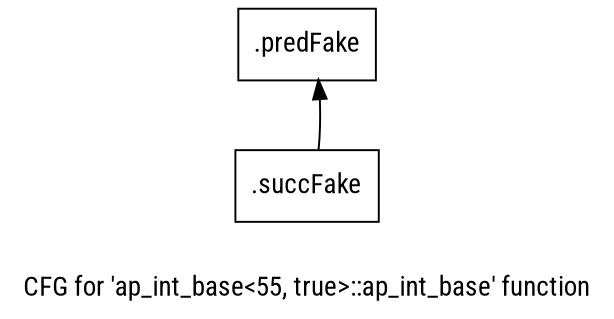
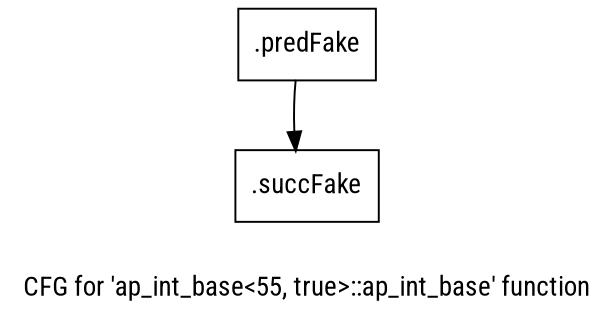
edge ".succFake" -> ".predFake": reversed
